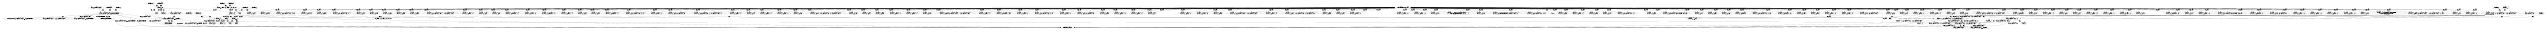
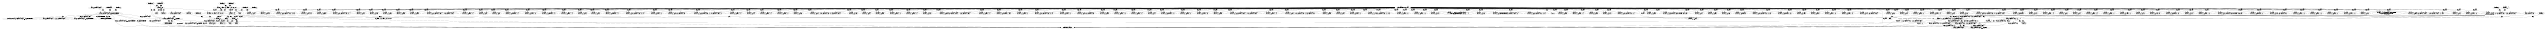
node "(Identifier,base)": label "(Identifier,base)" -> "(Literal,base)"
node "(Call,(offset > 128 || offset < -129) ? 0x2 : 0x1)": added
node "(Call,data[l++] = immediate >> 16)": added
node "(Call,data[l++] = (((ut32)op->operands[0].reg) << 3) | 0x5)": added
node "(Call,data[l++] = 0x48 | rex)": added
edge "(Call,mod = 0)" -> "(Call,mod << 6)": reversed
edge "(Call,data[l++] = offset >> 48)" -> "(Call,data[l++] = 0x8a)": now "(MethodParameterIn,ut8 *data)" -> "(Call,data[l++] = 0x8a)"
edge "(Literal,3)" -> "(Call,op->operands[1].reg << 3)": added, label "AST:"
